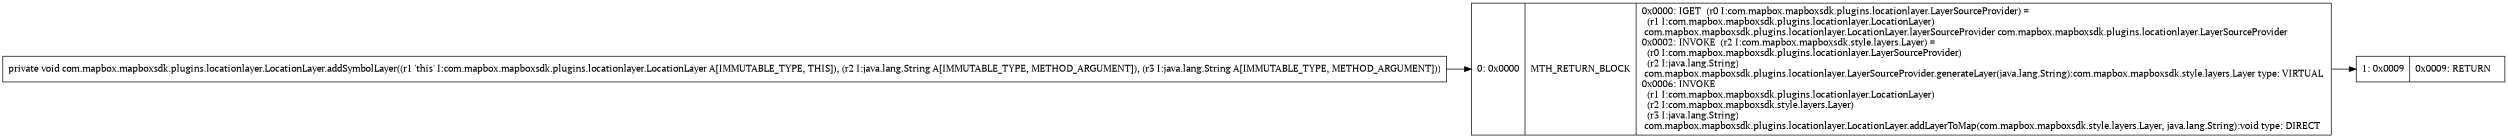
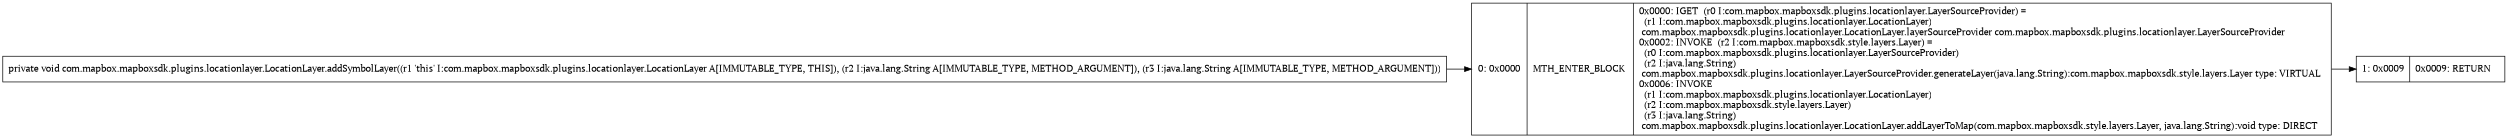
node "0: 0x0000": text "MTH_RETURN_BLOCK" -> "MTH_ENTER_BLOCK"
